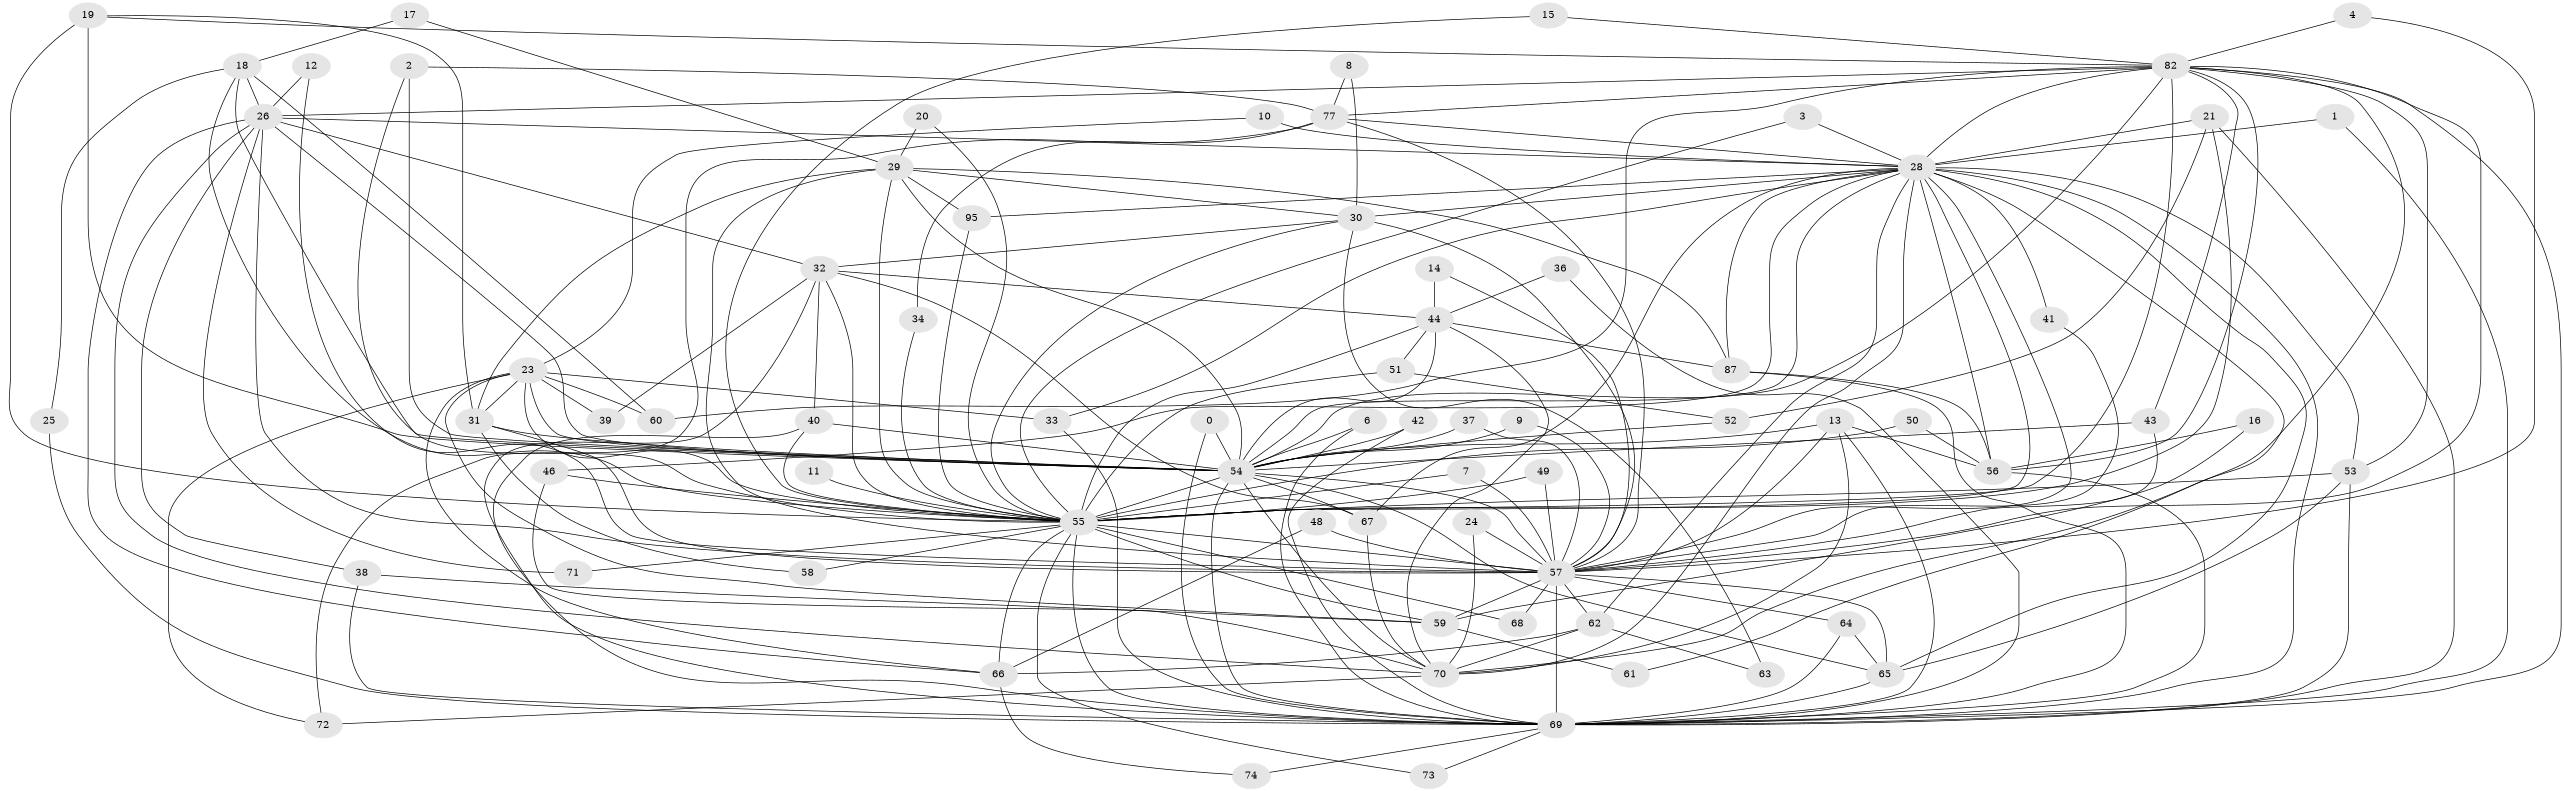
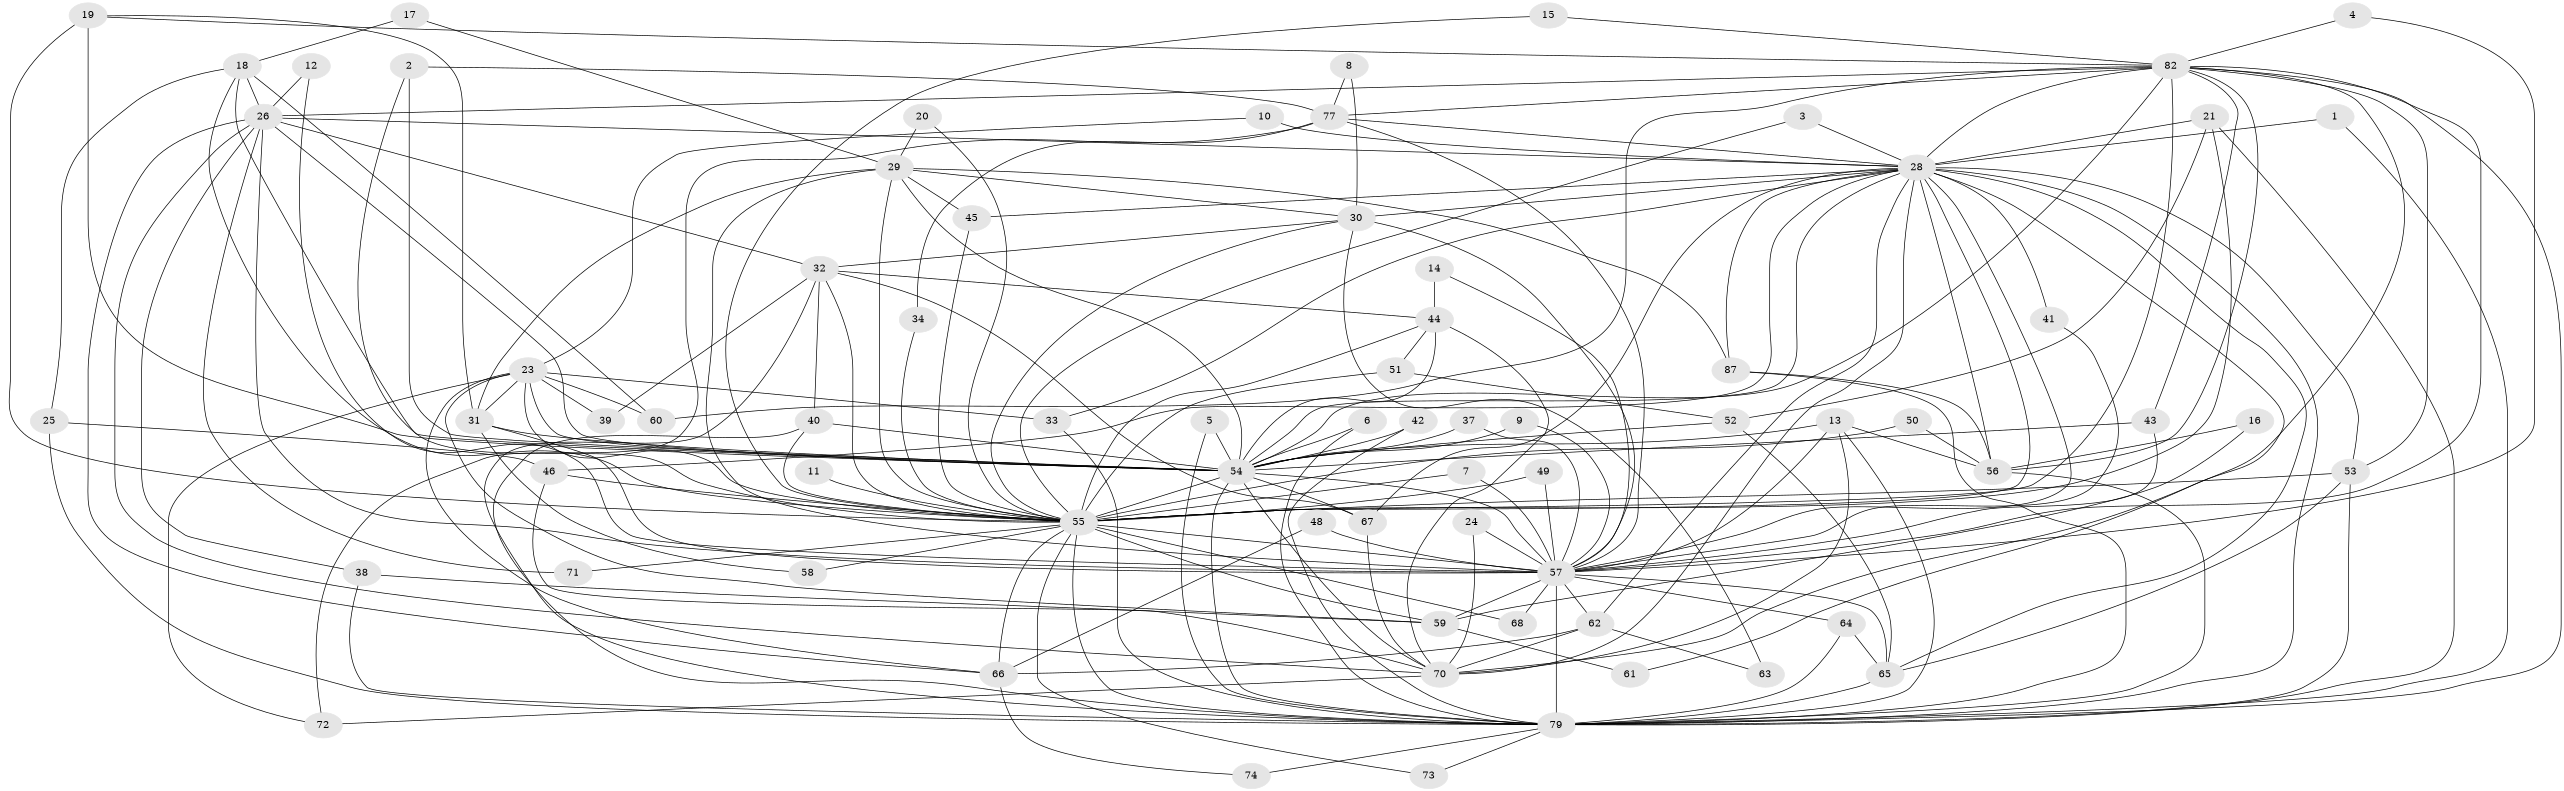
node "95": label "95" -> "45"
node "36": removed
edge "44" -- "87": removed
node "0": label "0" -> "5"
edge "25" -- "46": added
edge "54" -- "65": now "52" -- "65"
node "69": label "69" -> "79"
